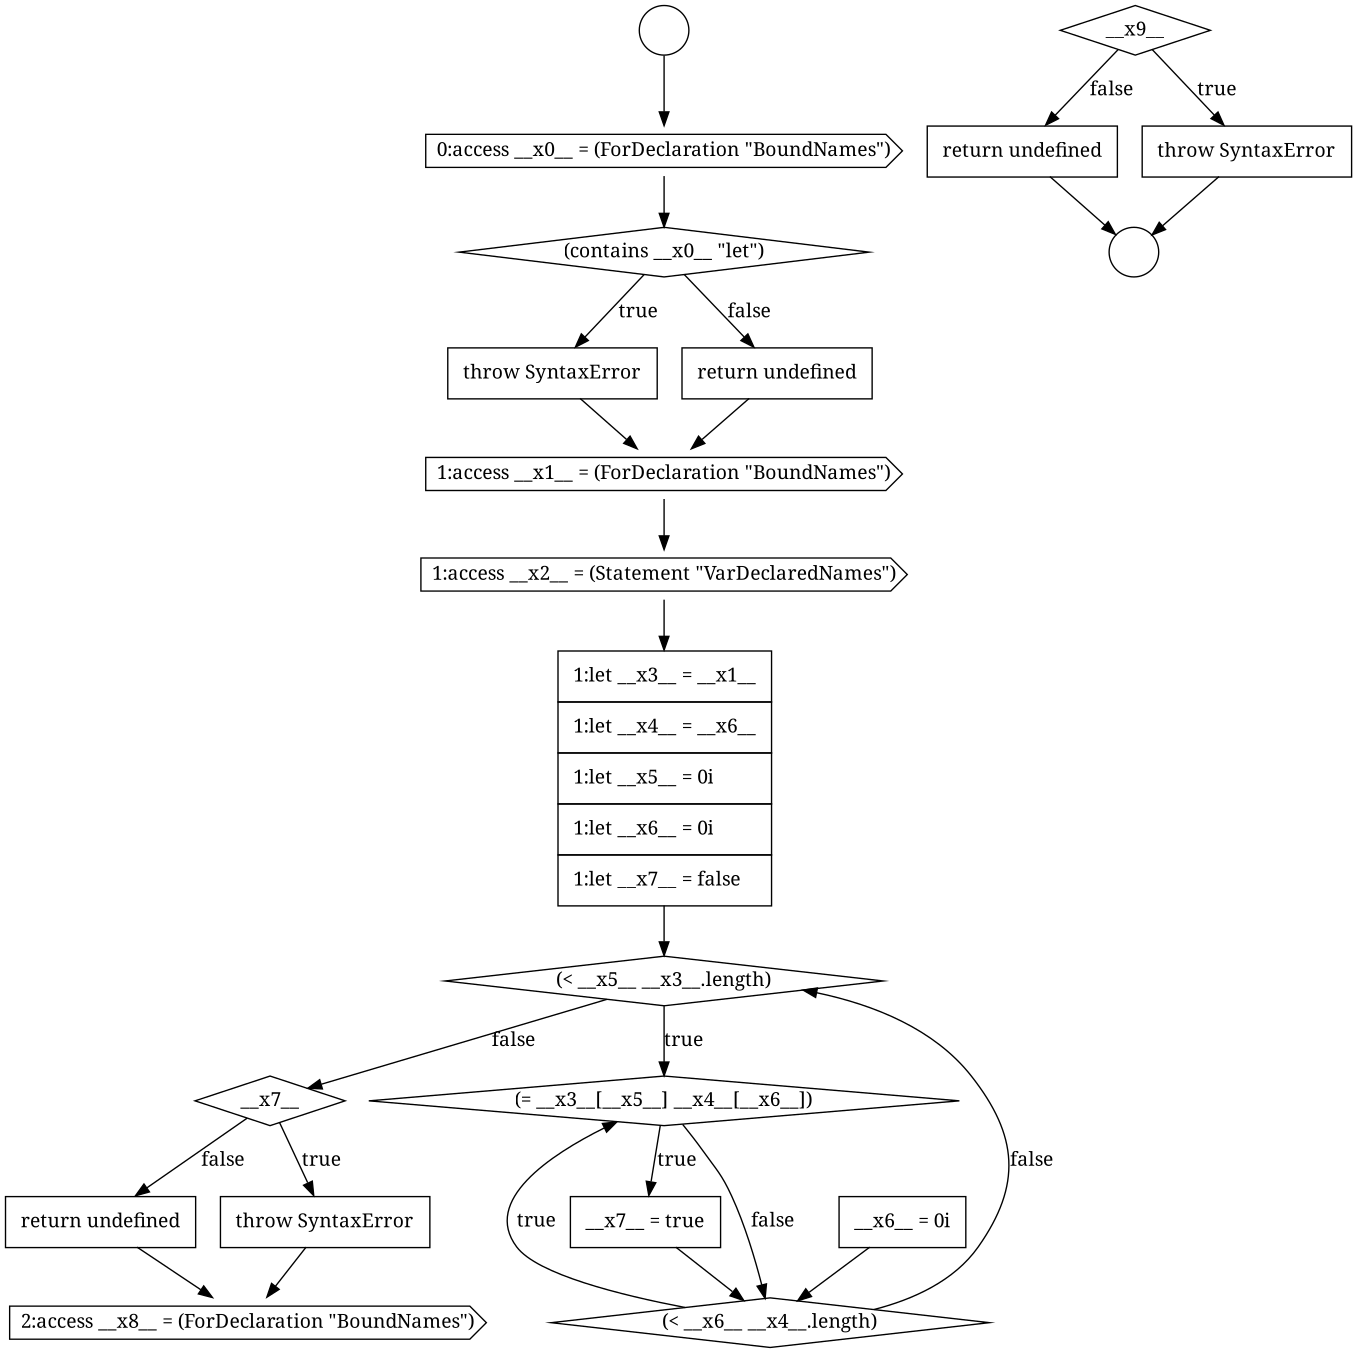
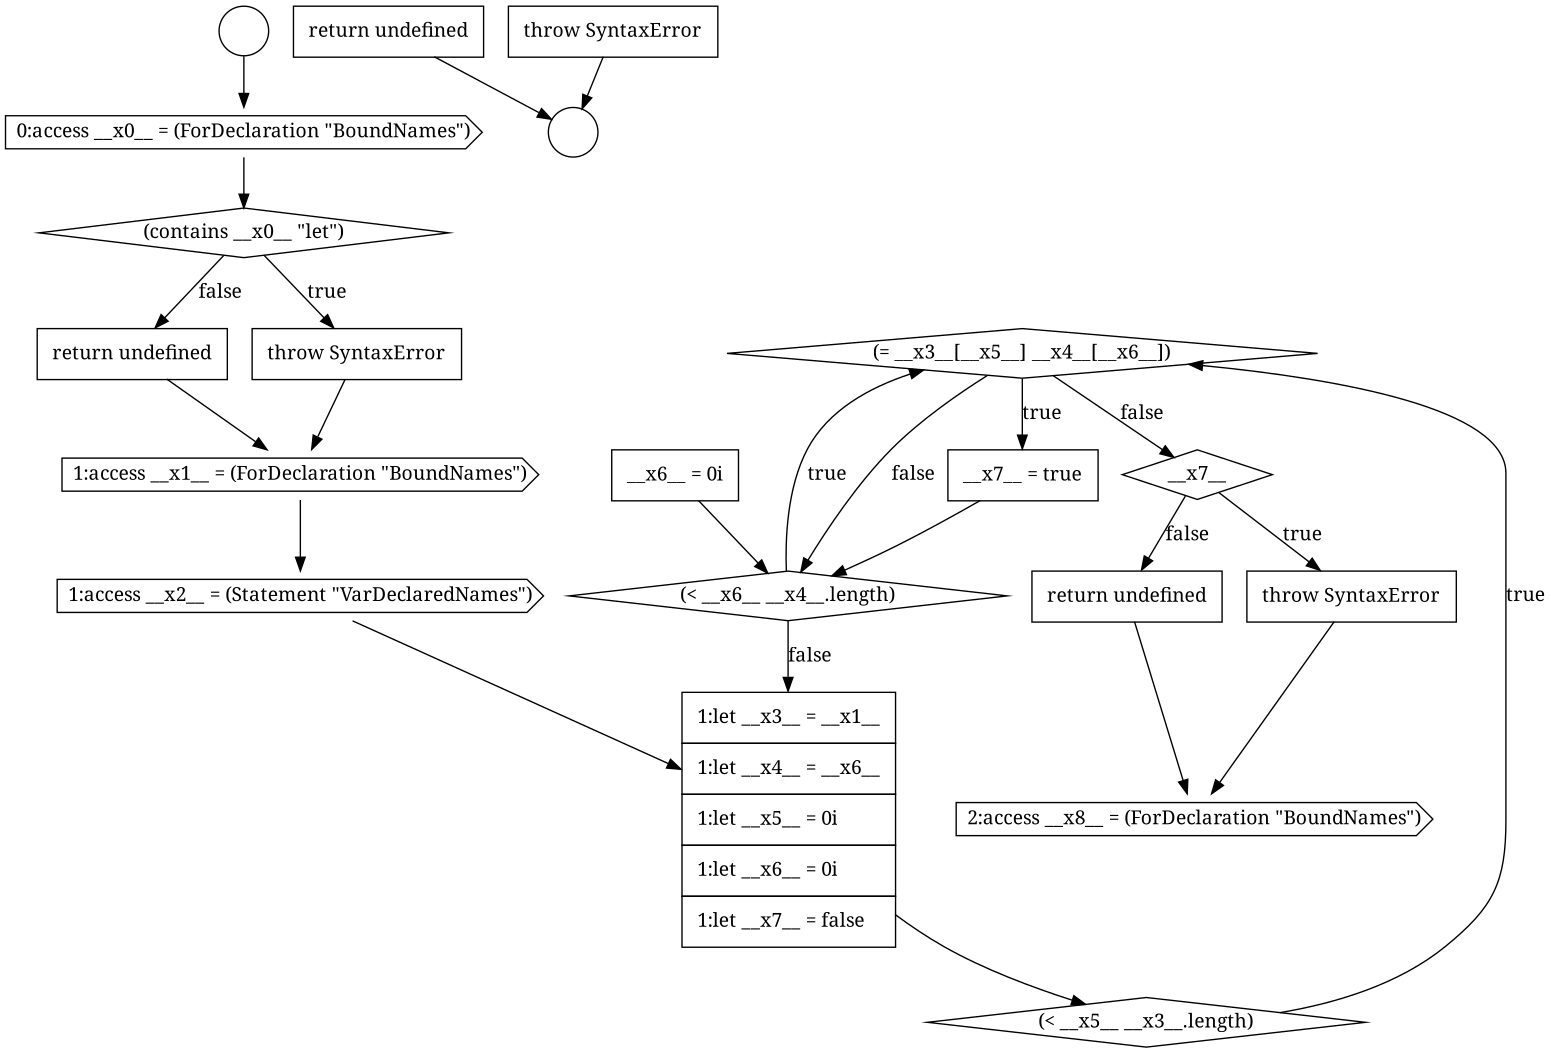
node "__x9__": removed
edge "(< __x5__ __x3__.length)" -> "__x7__": now "(= __x3__[__x5__] __x4__[__x6__])" -> "__x7__"
edge "(< __x6__ __x4__.length)" -> "(< __x5__ __x3__.length)": now "(< __x6__ __x4__.length)" -> "1:let __x3__ = __x1__"
